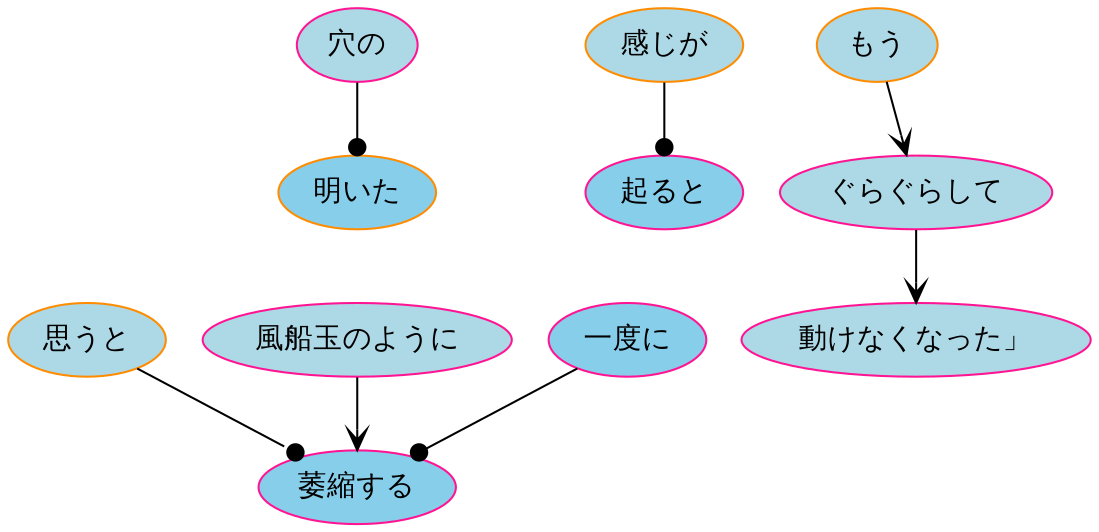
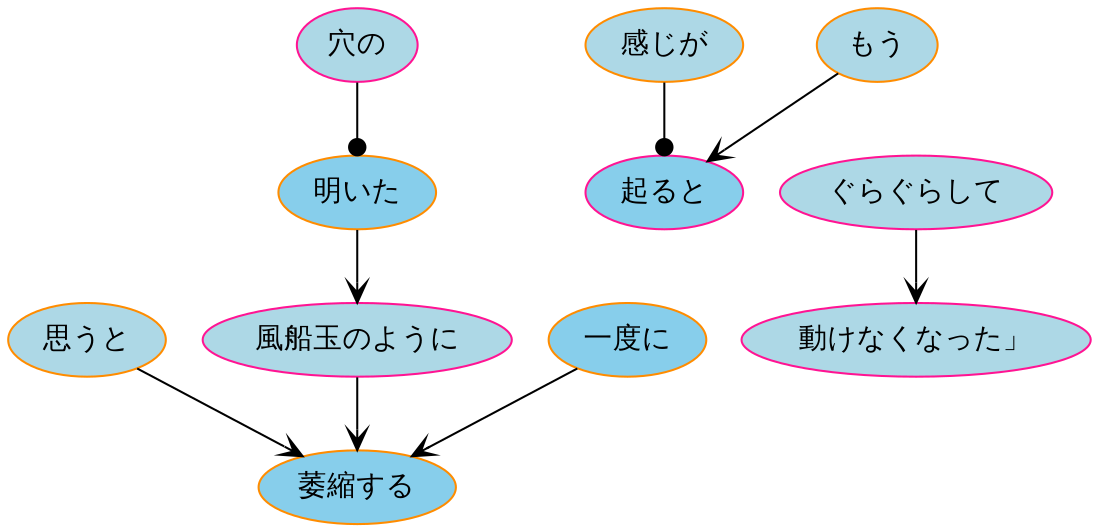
edge "もう" -> "ぐらぐらして": now "もう" -> "起ると"
edge "明いた" -> "風船玉のように": added
node "一度に": color deeppink -> darkorange
edge "思うと" -> "萎縮する": arrowhead dot -> vee
edge "一度に" -> "萎縮する": arrowhead dot -> vee
node "萎縮する": color deeppink -> darkorange
